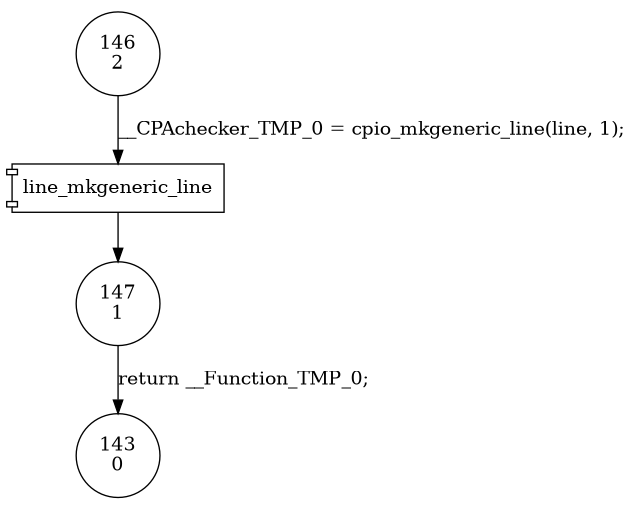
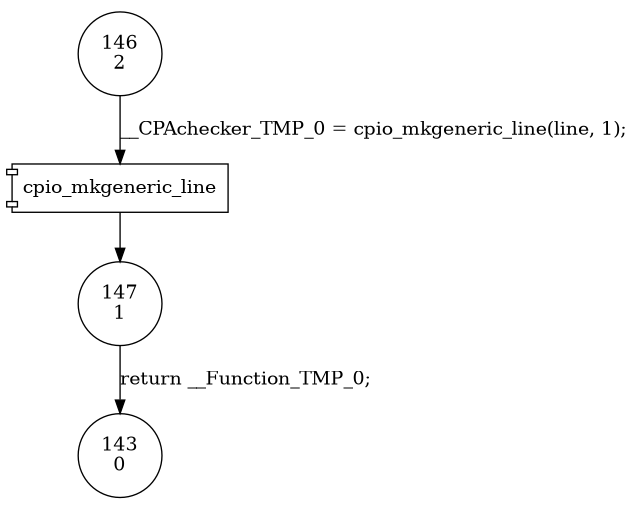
node "line_mkgeneric_line": label "line_mkgeneric_line" -> "cpio_mkgeneric_line"
